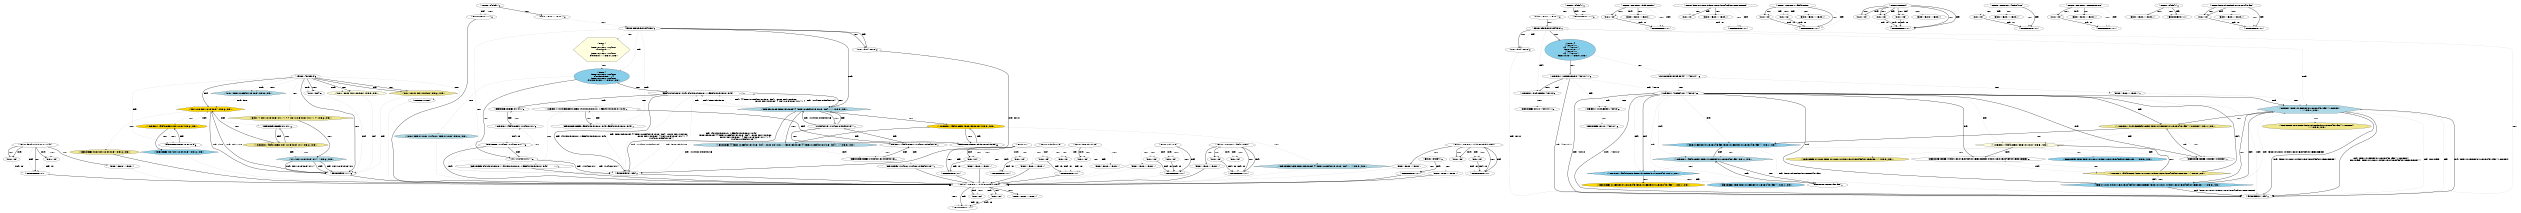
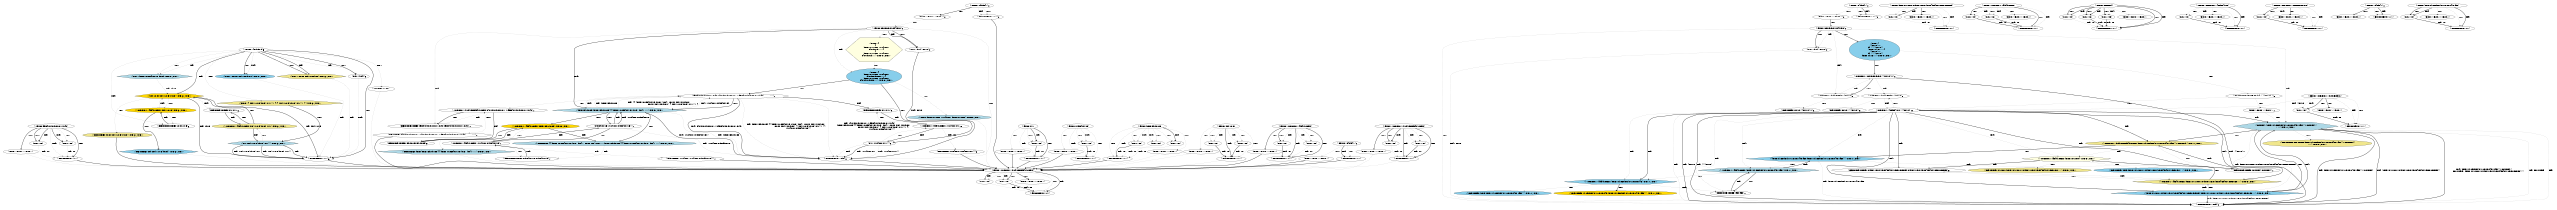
edge "(<operator>.postDecrement,(*count)--)" -> "(<operator>.logicalNot,!(*count))": now "(METHOD,<operator>.indirection)" -> "(<operator>.logicalNot,!(*count))"
edge "(METHOD,<lambda>0)" -> "(MODIFIER,LAMBDA)": label "AST: " -> "FROM: "
node "<(PARAM,const std::string&)<SUB>5</SUB>>": fillcolor lightyellow -> skyblue
edge "(IDENTIFIER,run_loop,run_loop.Run())" -> "(Run,run_loop.Run())": now "(<operator>.fieldAccess,run_loop.Run)" -> "(Run,run_loop.Run())"
edge "<(<operator>.fieldAccess,std::move(done).Run)<SUB>6</SUB>>" -> "<(Run,std::move(done).Run())<SUB>6</SUB>>": style dotted -> bold
